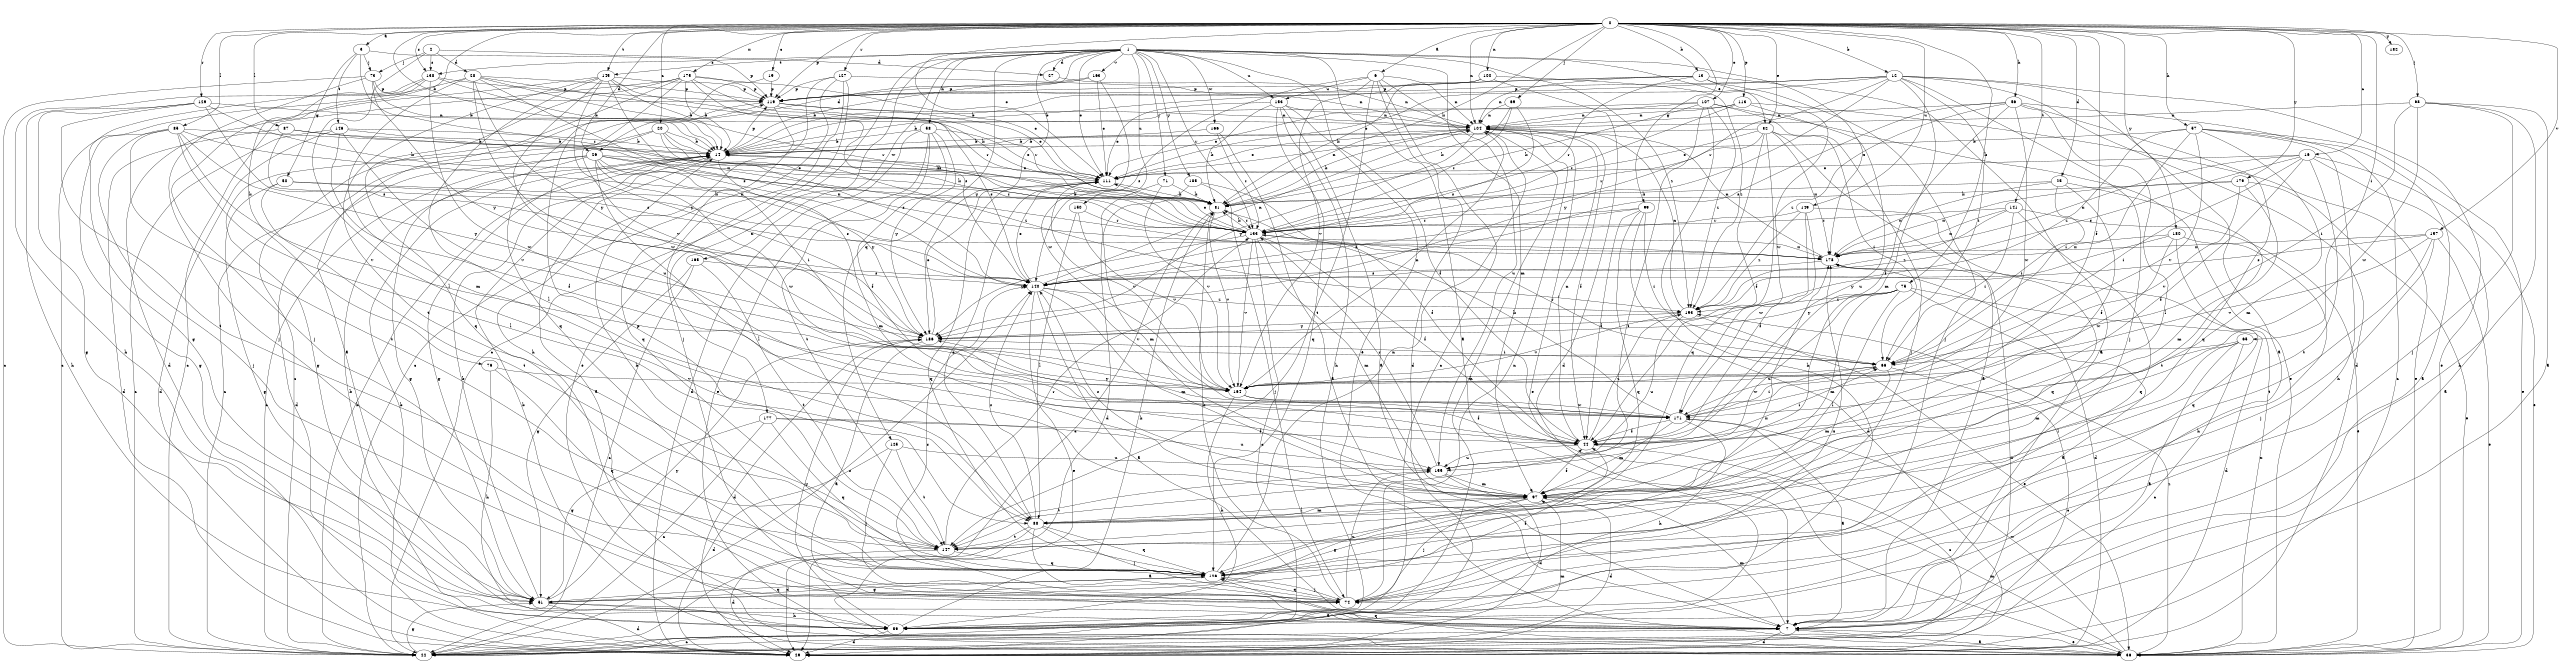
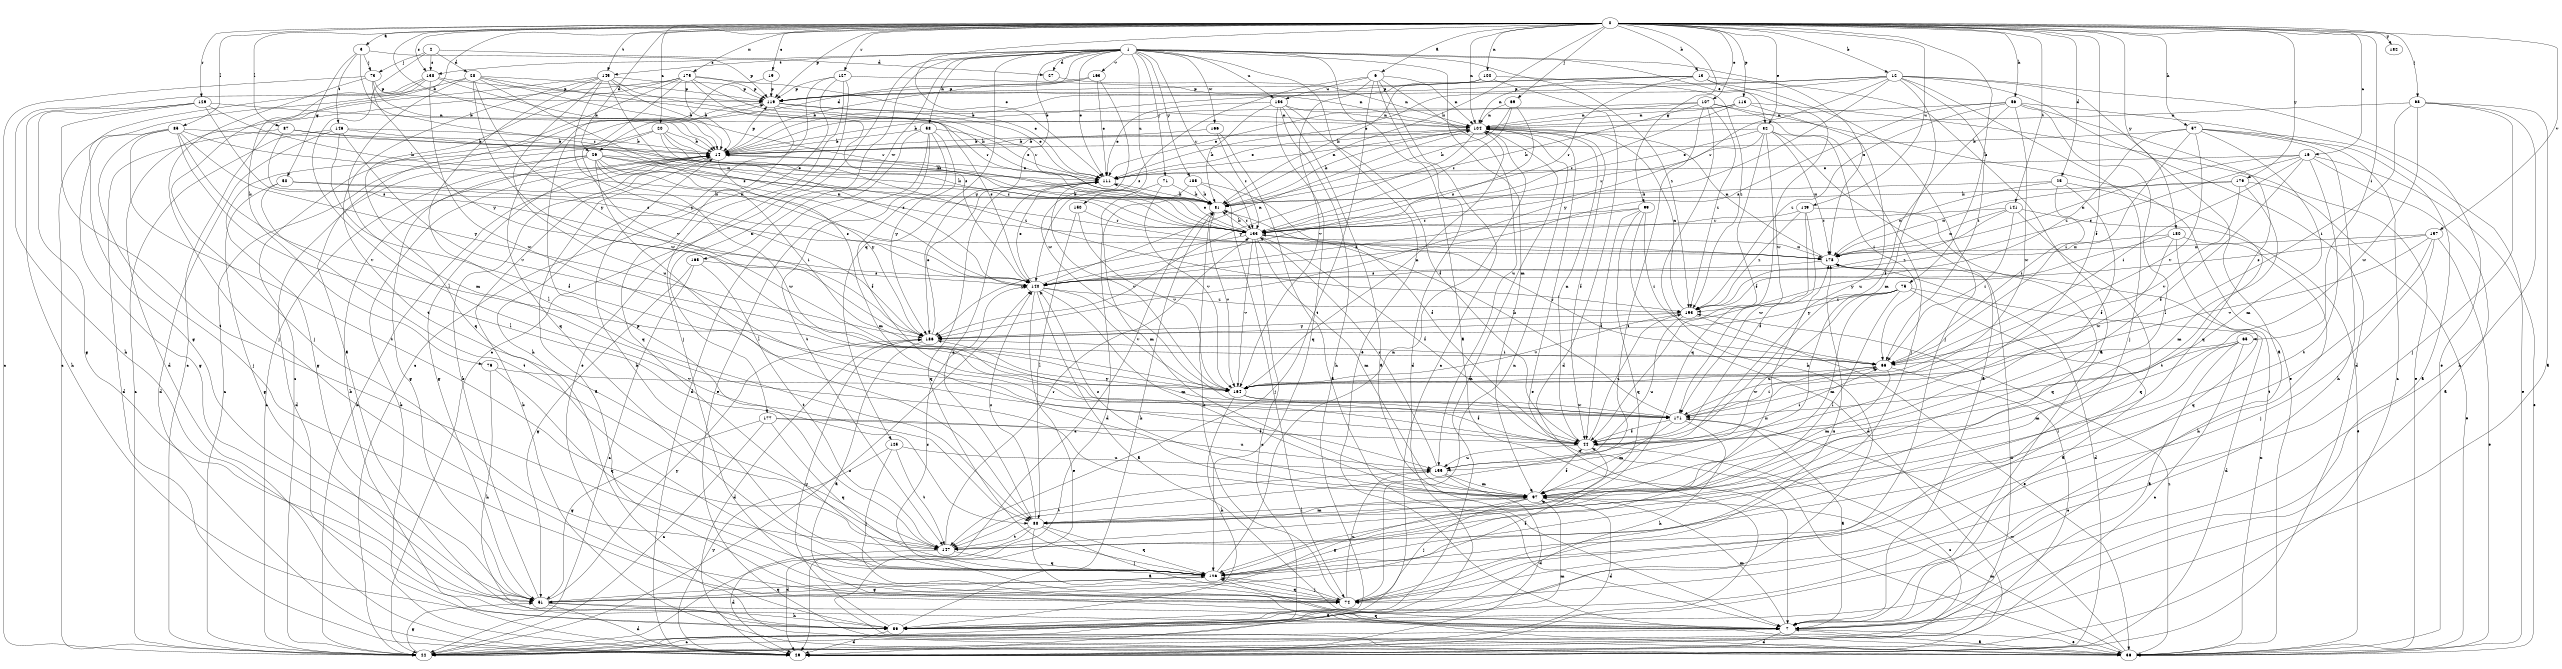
edge "185" -> "81": added, label "k"
edge "125" -> "29": label "d" -> "y"
